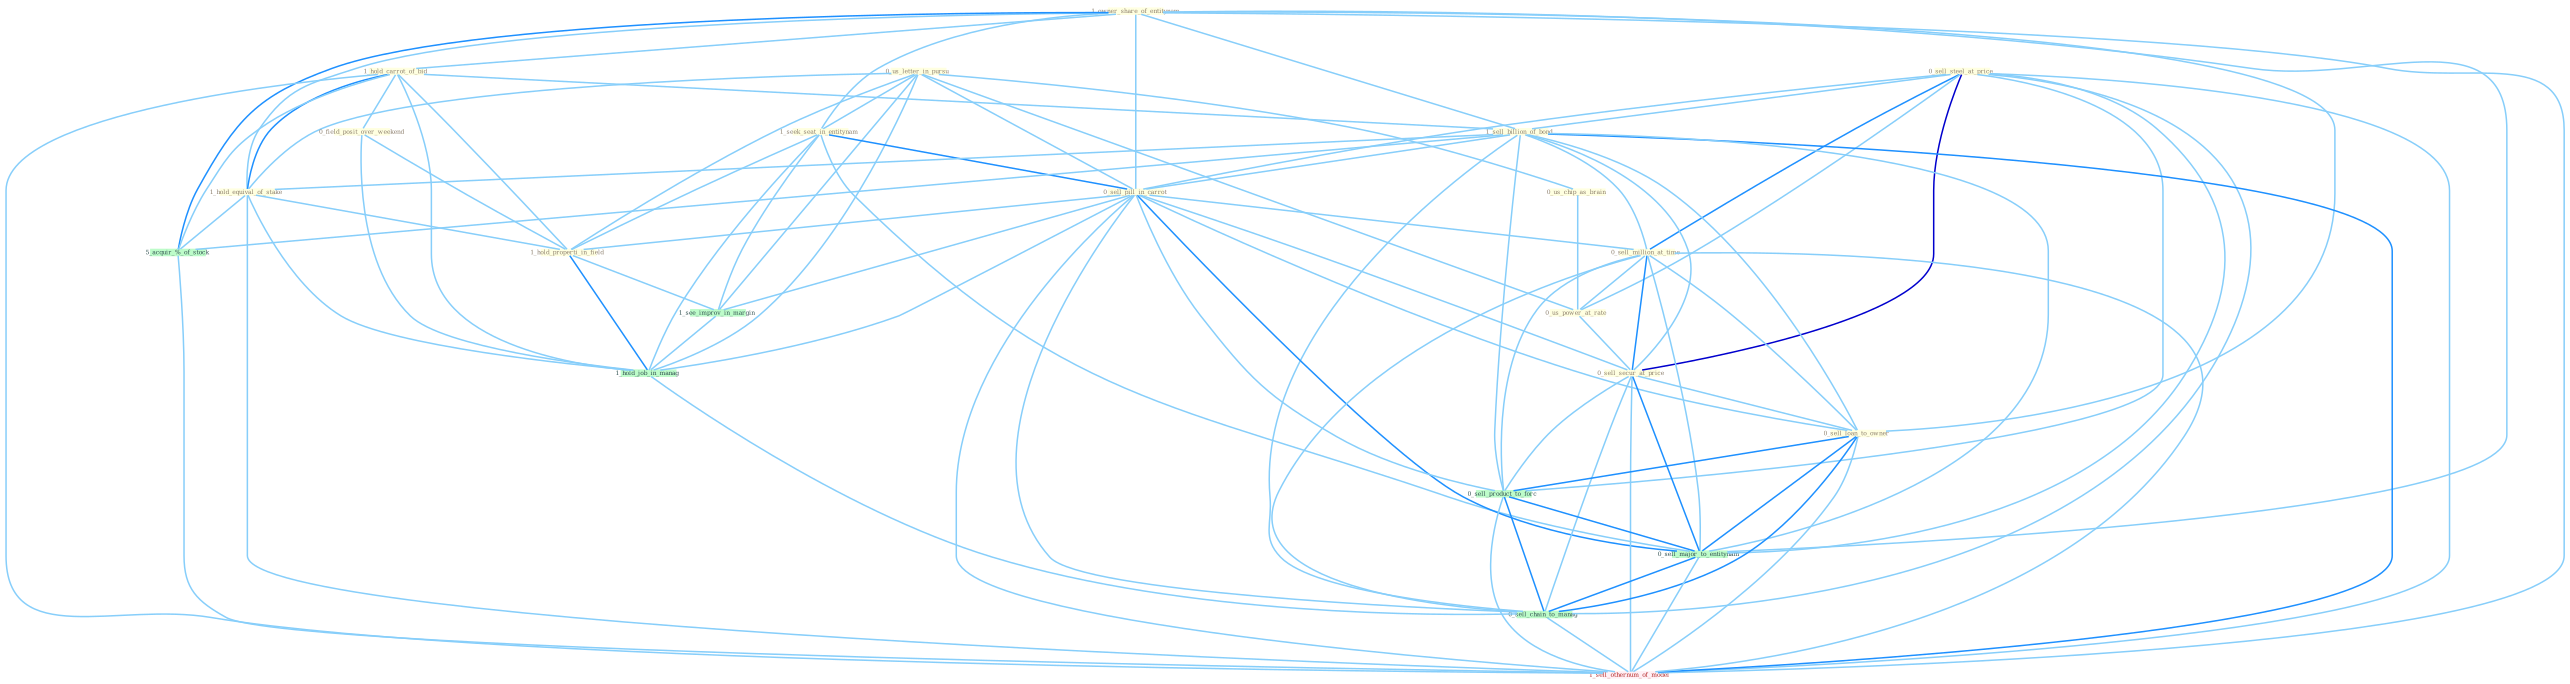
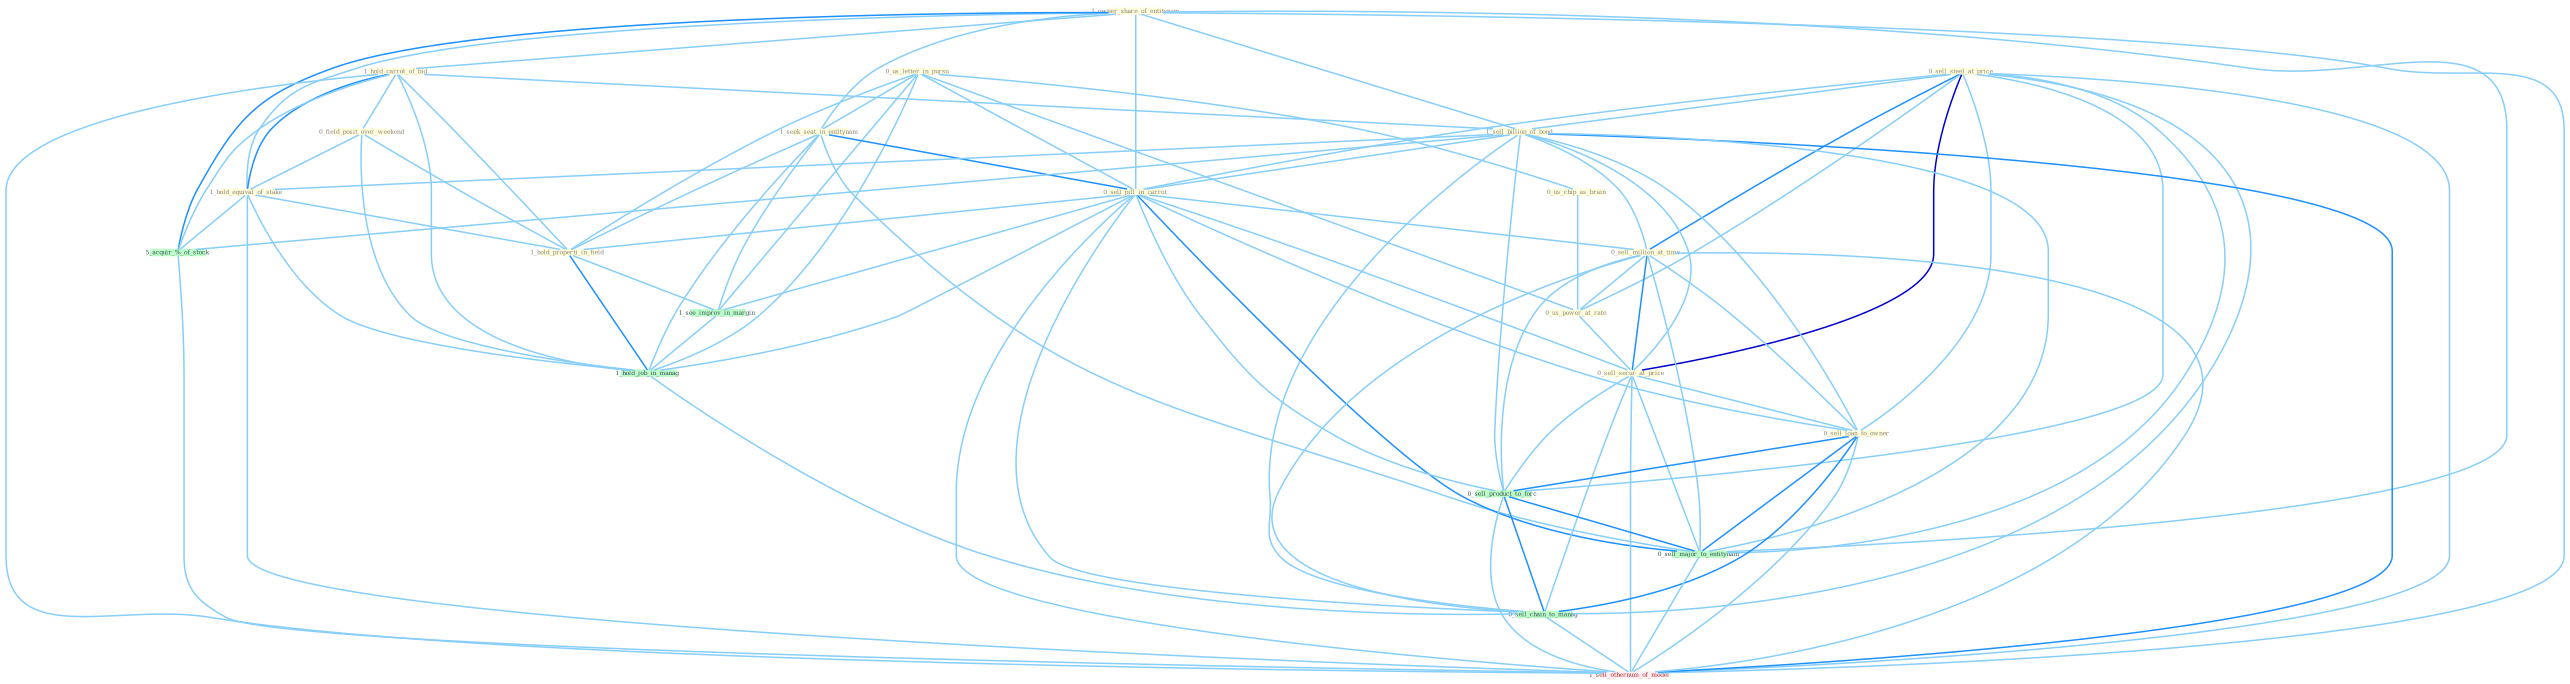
edge "1_owner_share_of_entitynam" -- "0_sell_loan_to_owner": now "0_sell_steel_at_price" -- "0_sell_loan_to_owner"
edge "0_us_letter_in_pursu" -- "1_hold_equival_of_stake": now "0_field_posit_over_weekend" -- "1_hold_equival_of_stake"
edge "0_sell_secur_at_price" -- "0_sell_major_to_entitynam": color #1e90ff -> #87cefa
edge "0_sell_major_to_entitynam" -- "0_sell_chain_to_manag": removed
